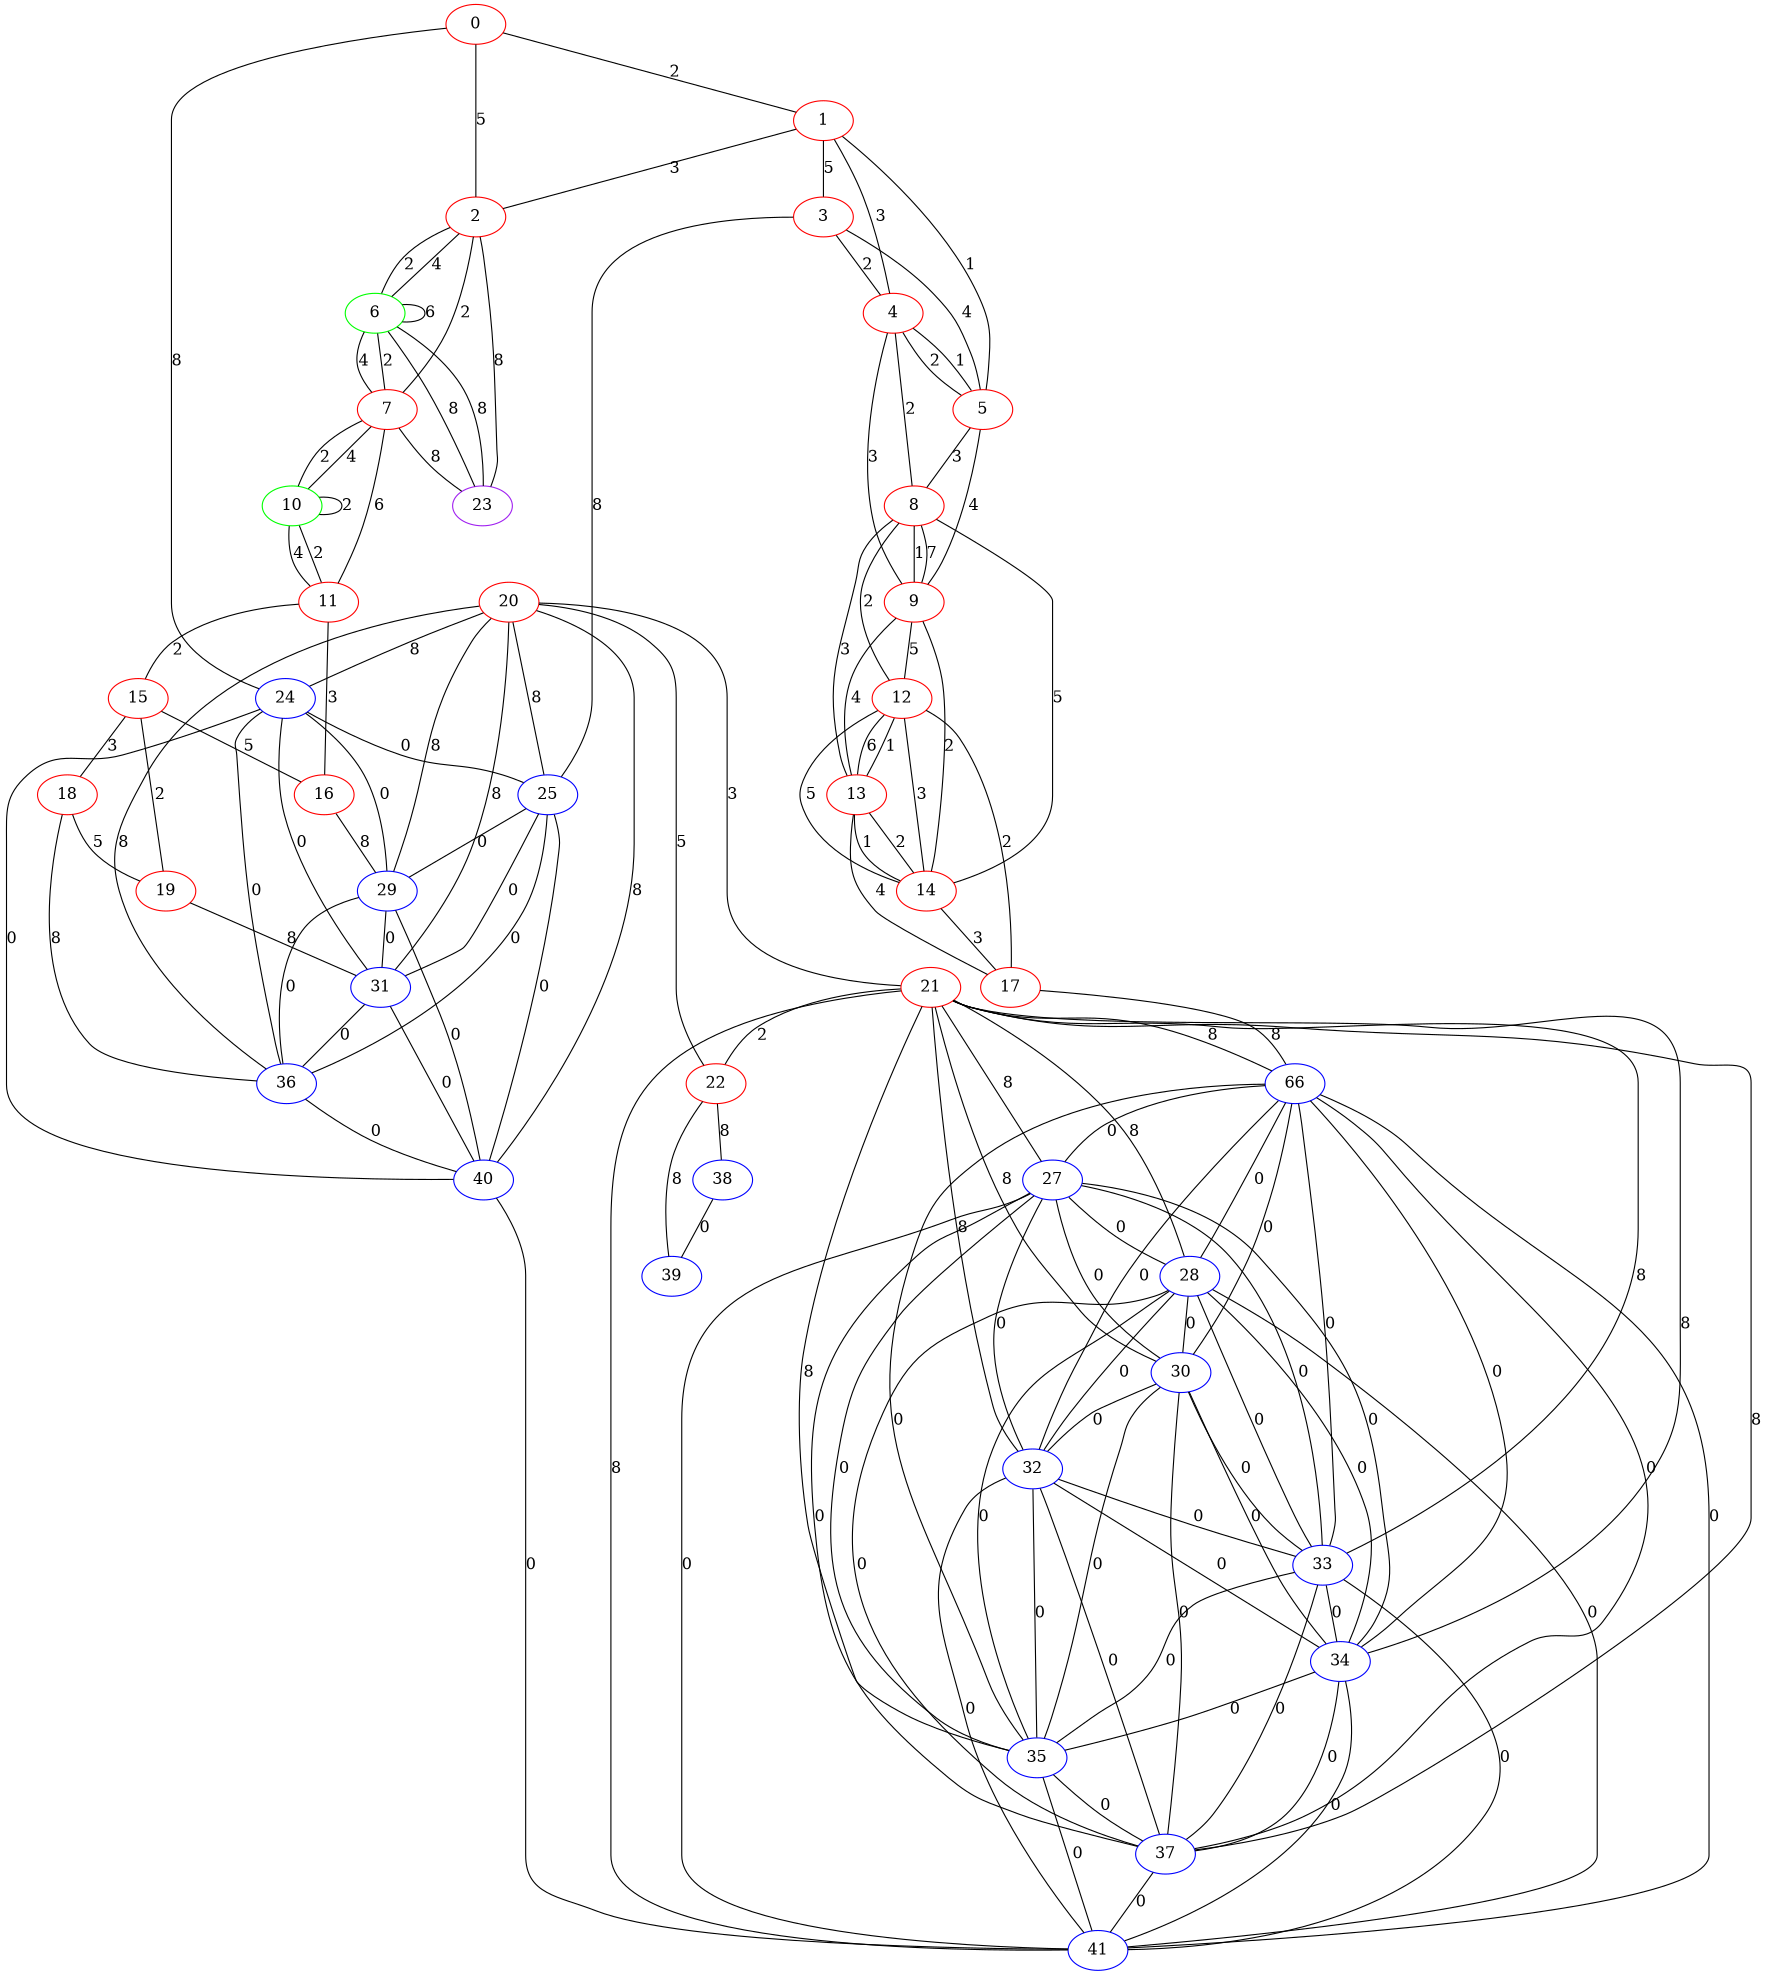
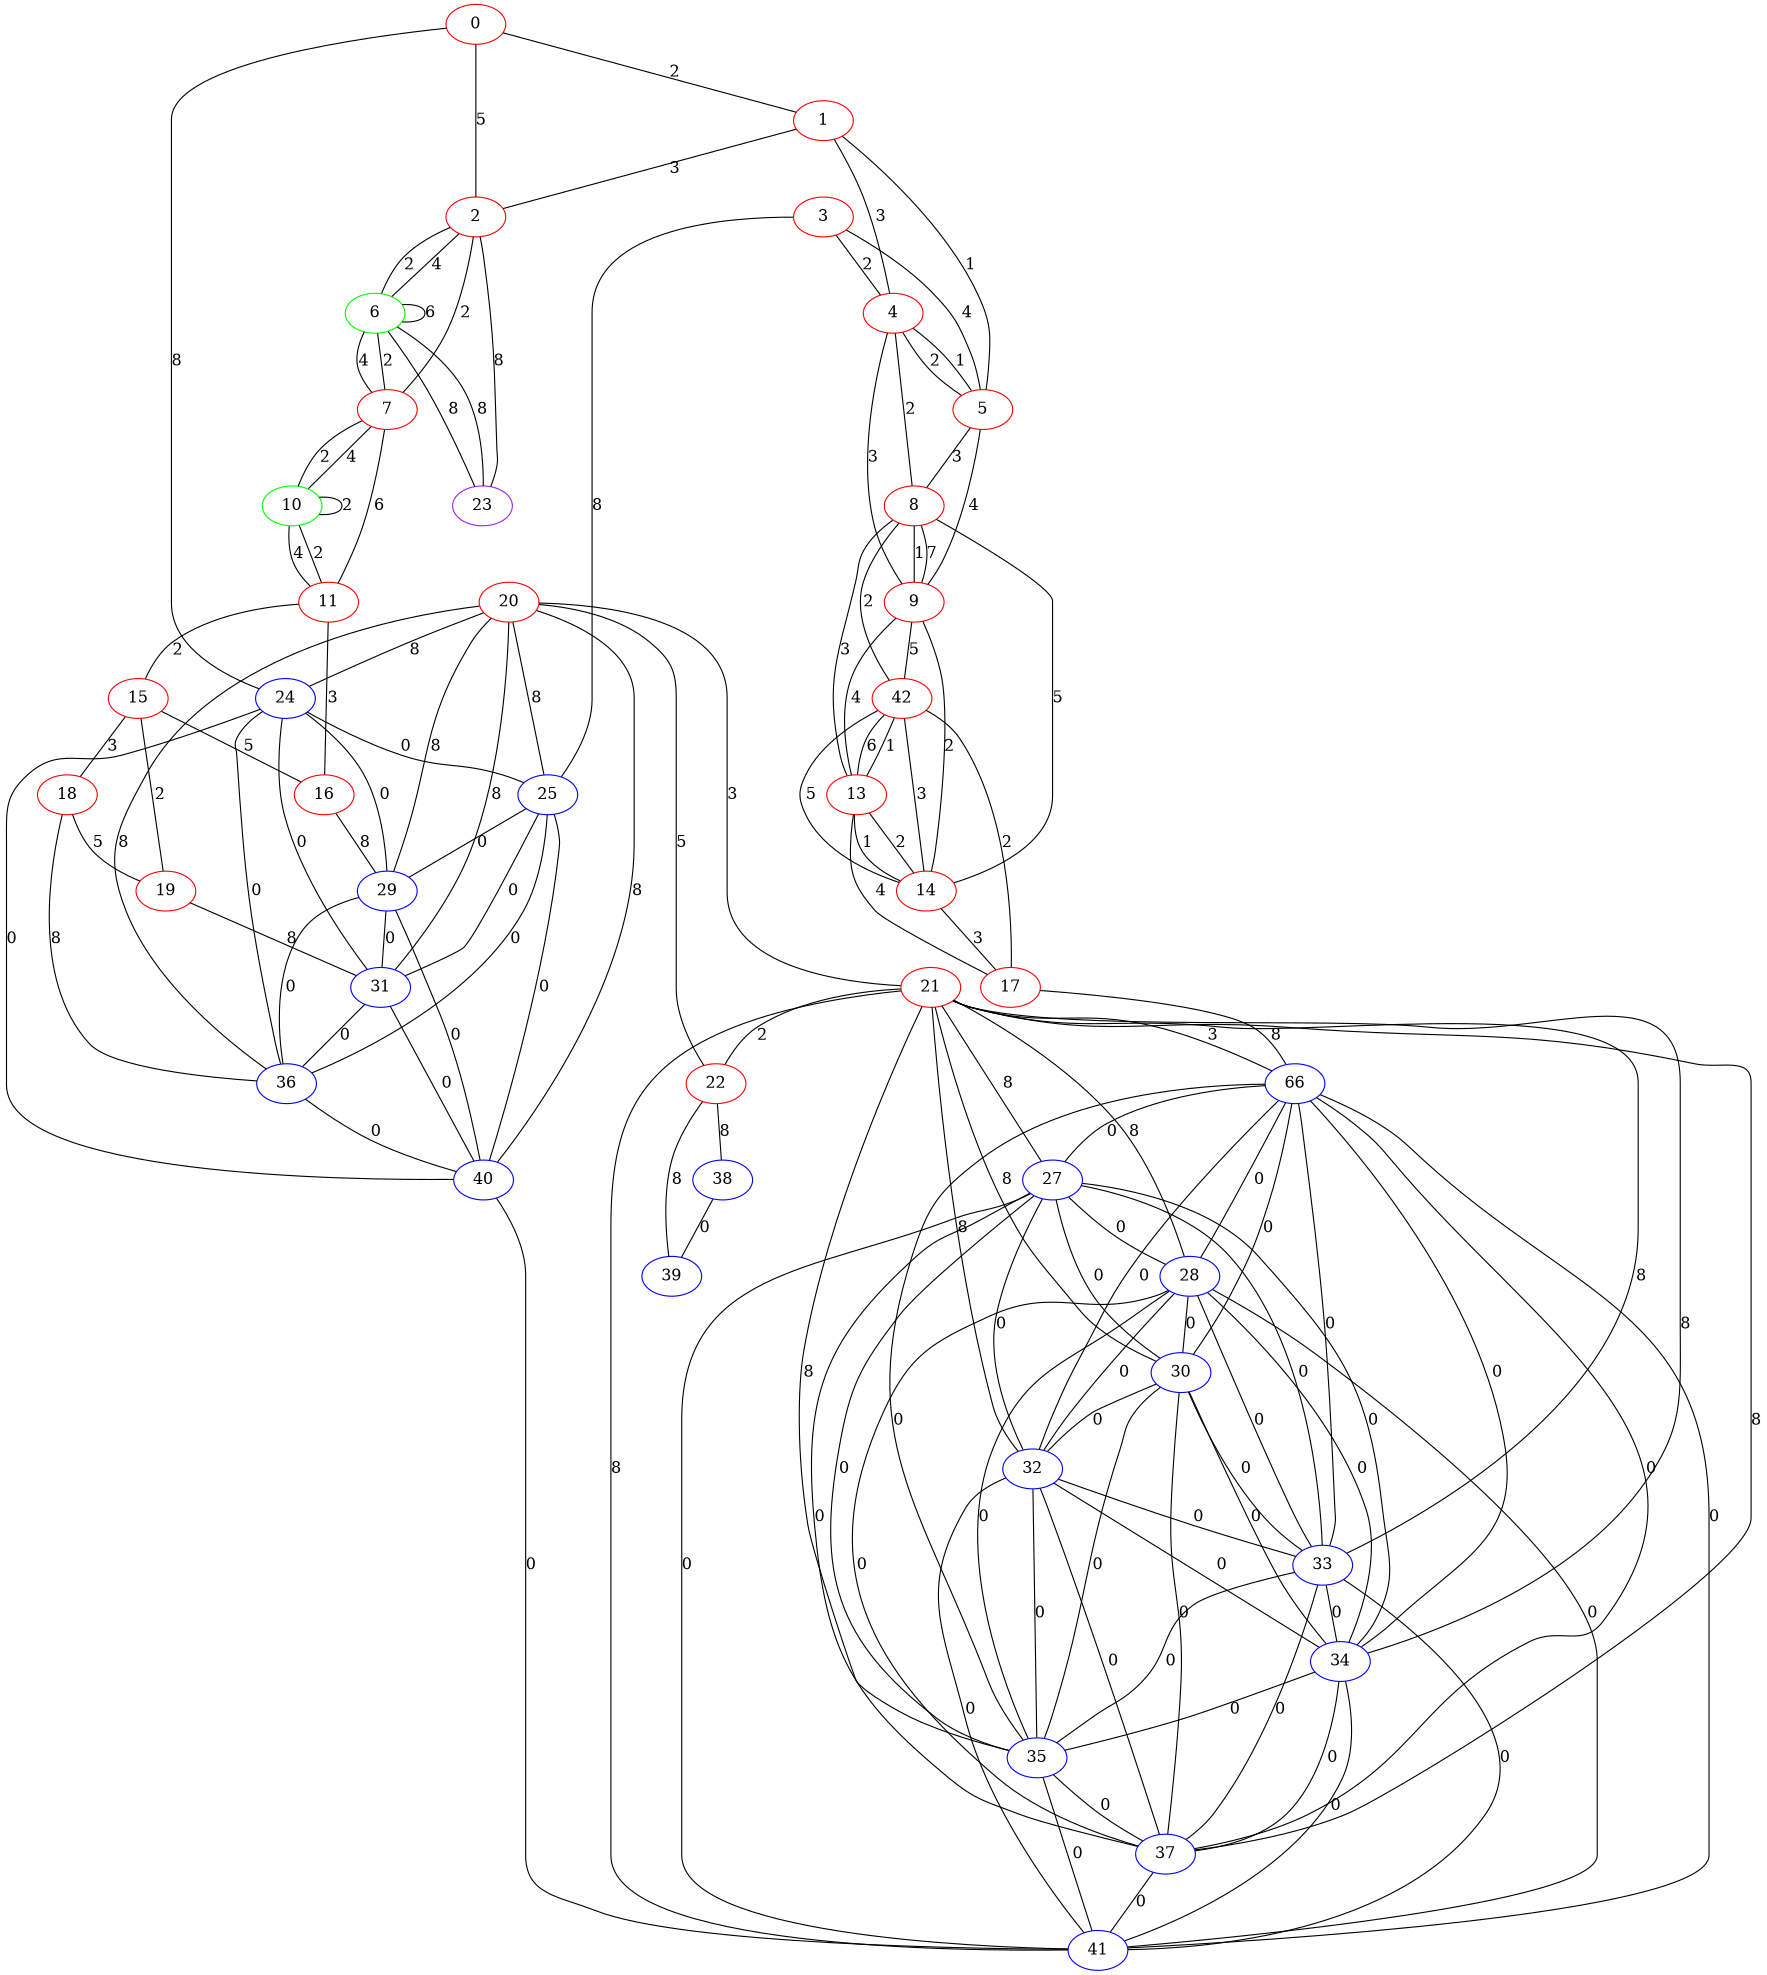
edge "1" -- "3": removed, label "5"
edge "7" -- "23": removed, label "8"
node "12": label "12" -> "42"
edge "21" -- "66": label "8" -> "3"
